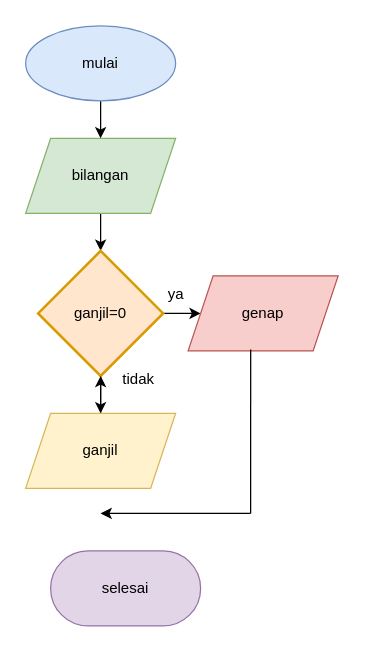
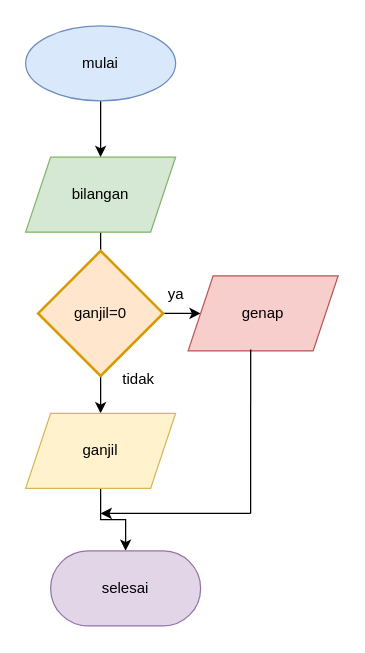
node "bilangan": moved (101, 176) -> (101, 194)
edge "ganjil" -> "ganjil=0": now "ganjil" -> "selesai"
